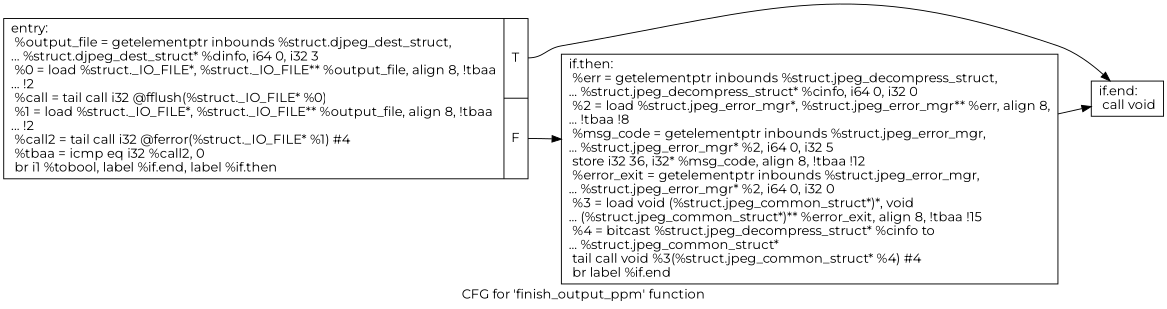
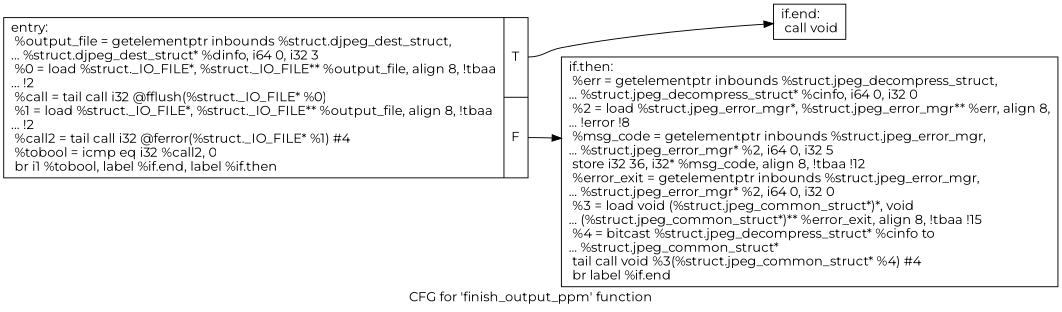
edge "if.then:" -> "if.end:": removed
node "if.then:": text "... !tbaa !8" -> "... !error !8"
node "entry:": text "%tbaa = icmp eq i32 %call2, 0" -> "%tobool = icmp eq i32 %call2, 0"
